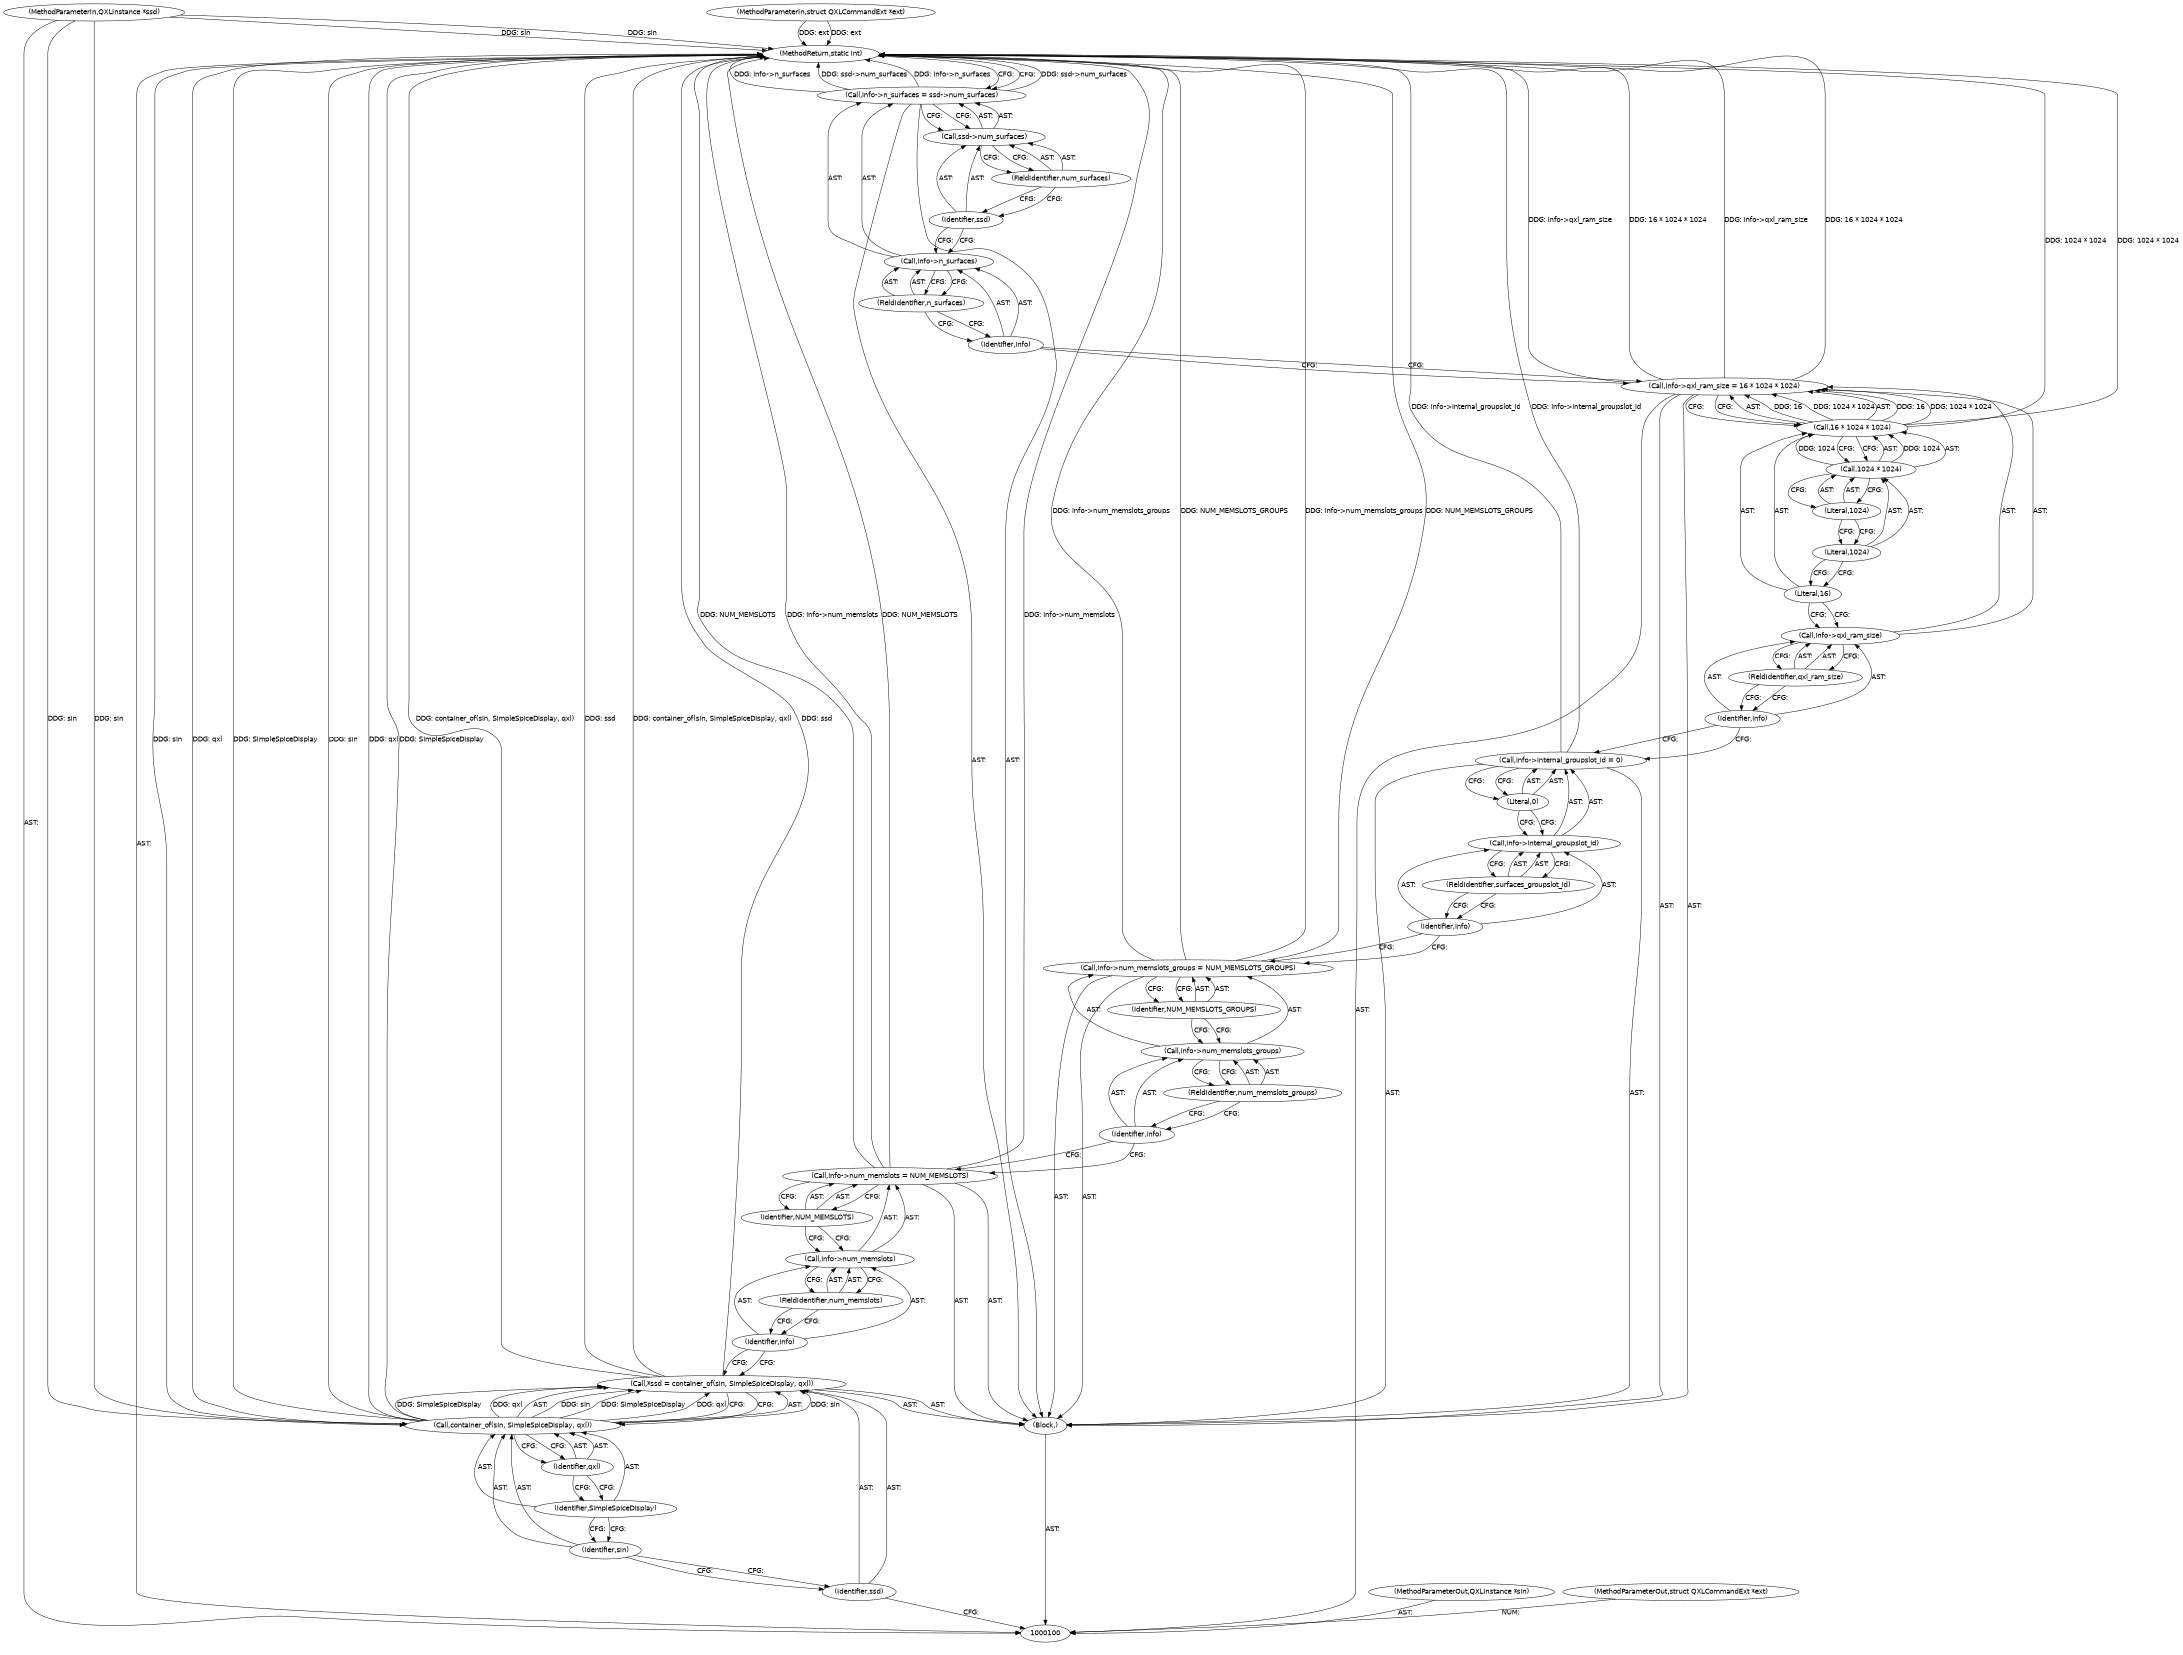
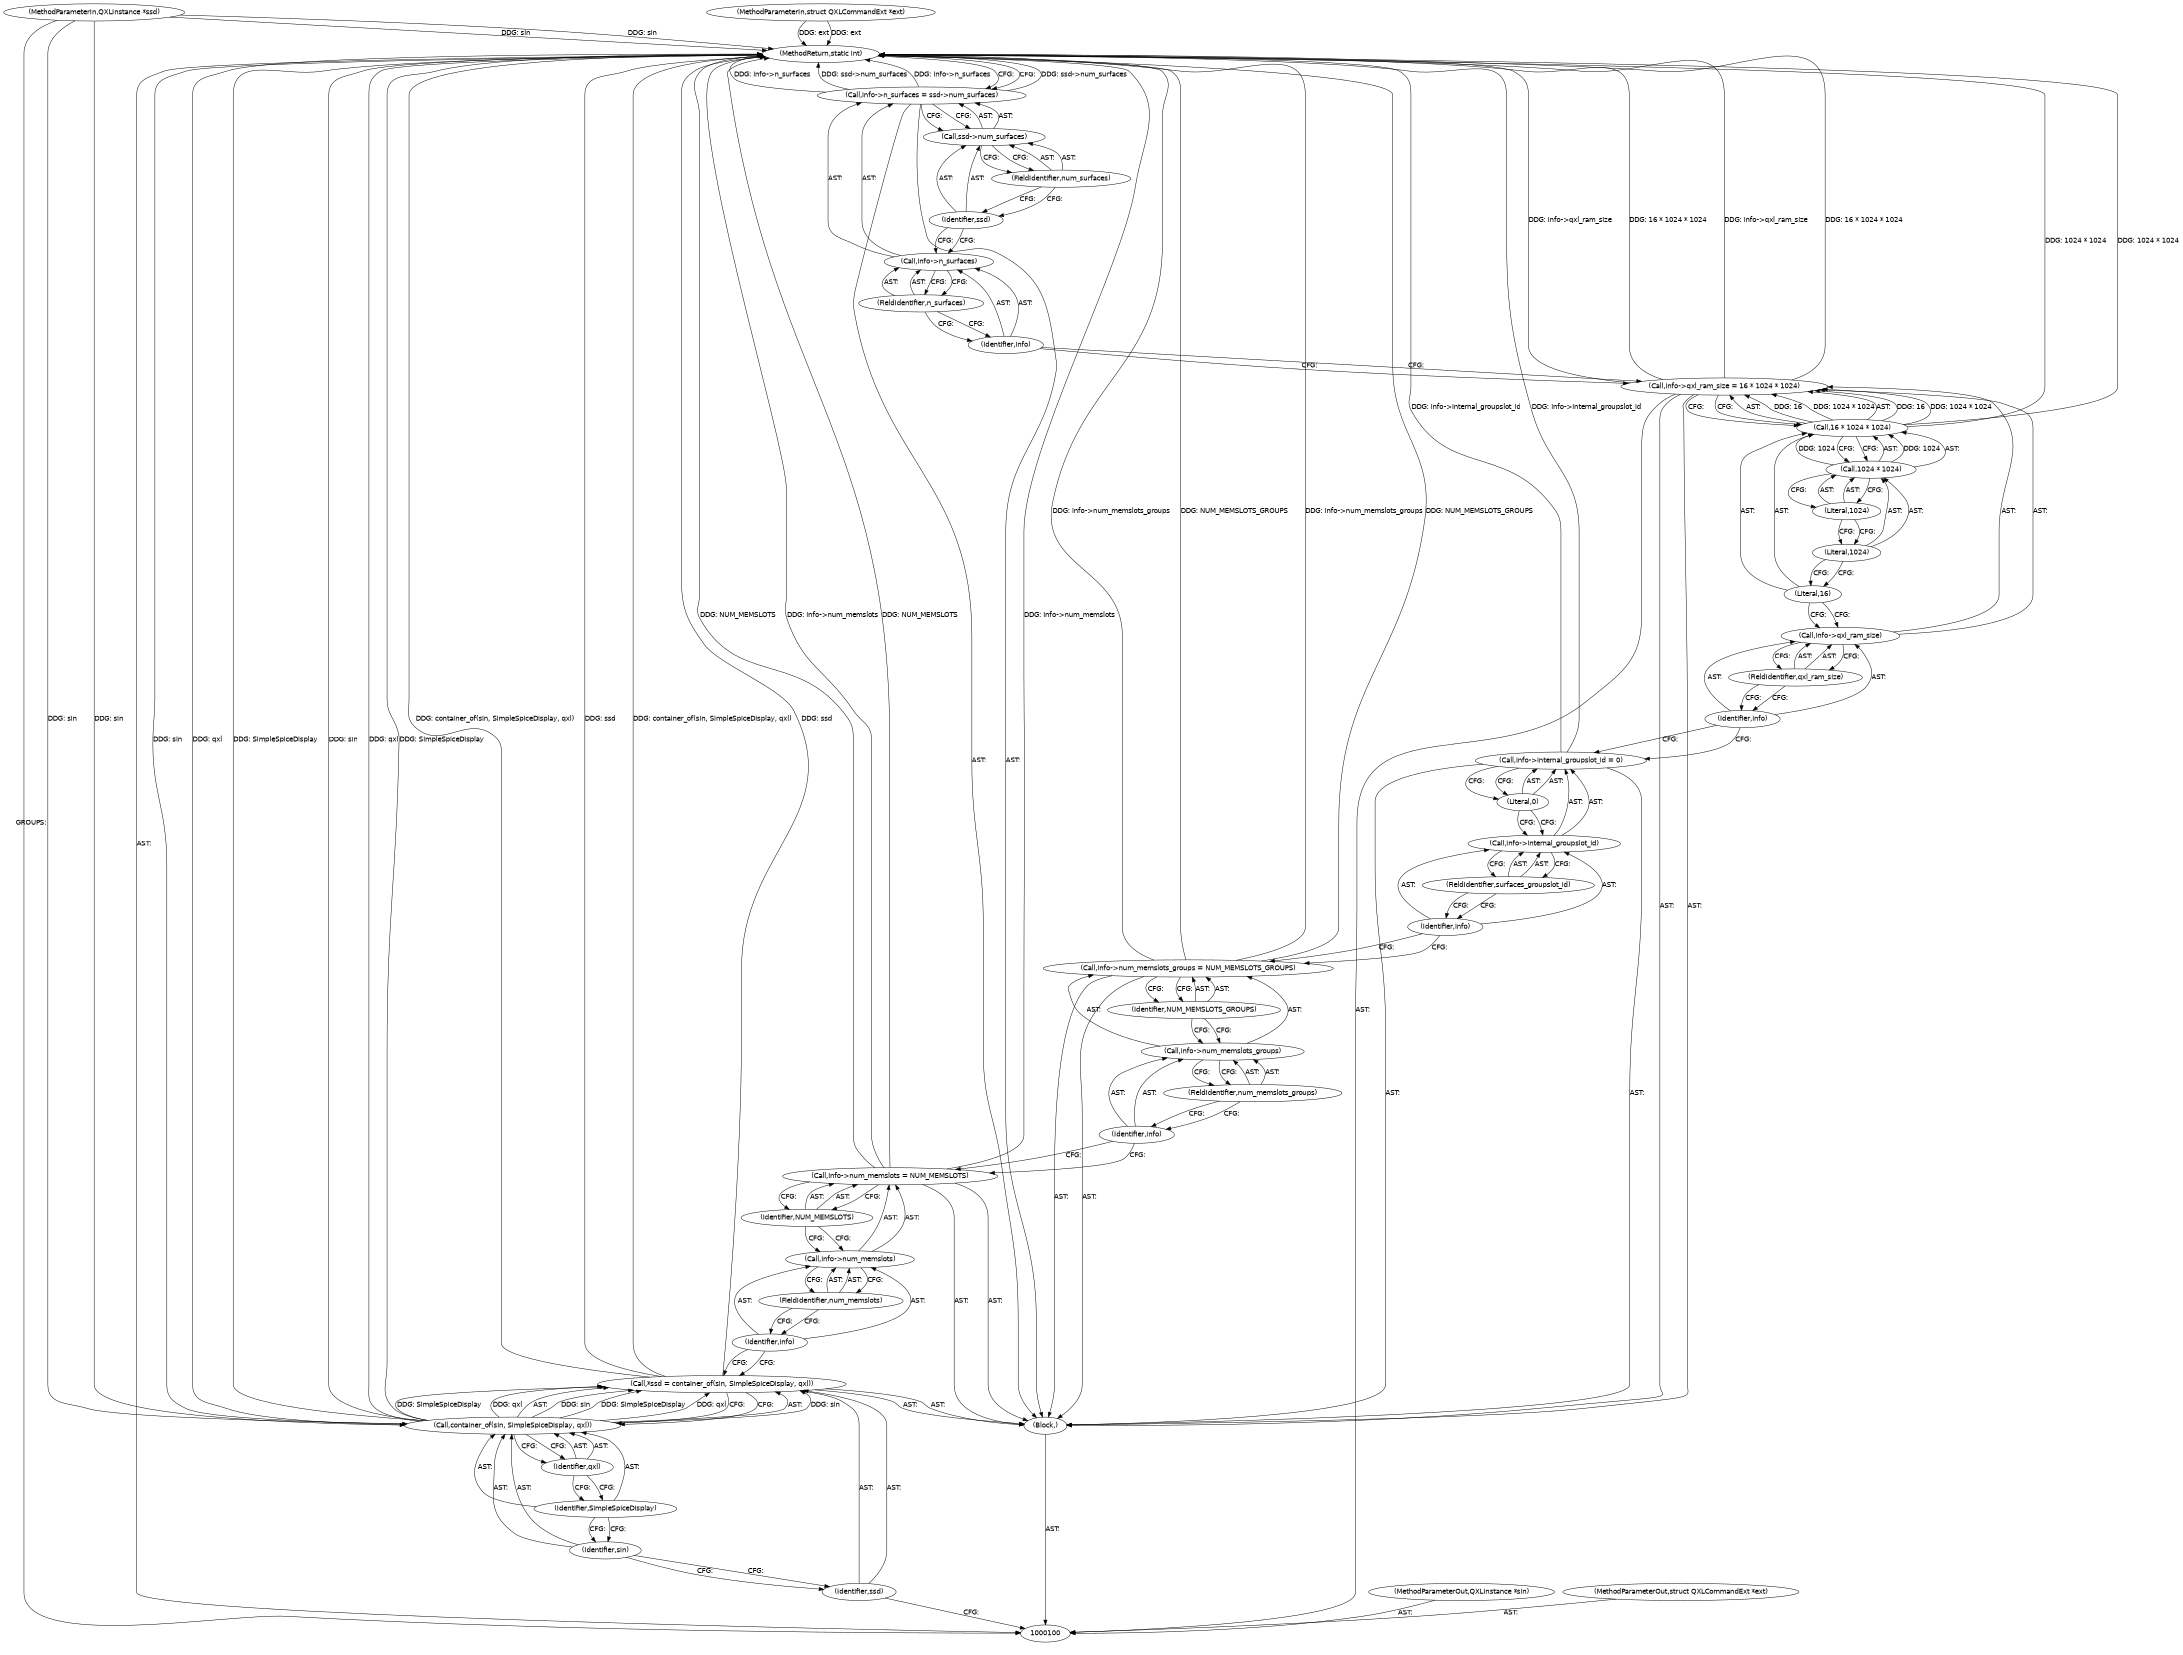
edge "(MethodParameterIn,QXLInstance *ssd)" -> "1000100": label "AST: " -> "GROUPS: "
edge "(MethodParameterOut,struct QXLCommandExt *ext)" -> "1000100": label "NUM: " -> "AST: "
